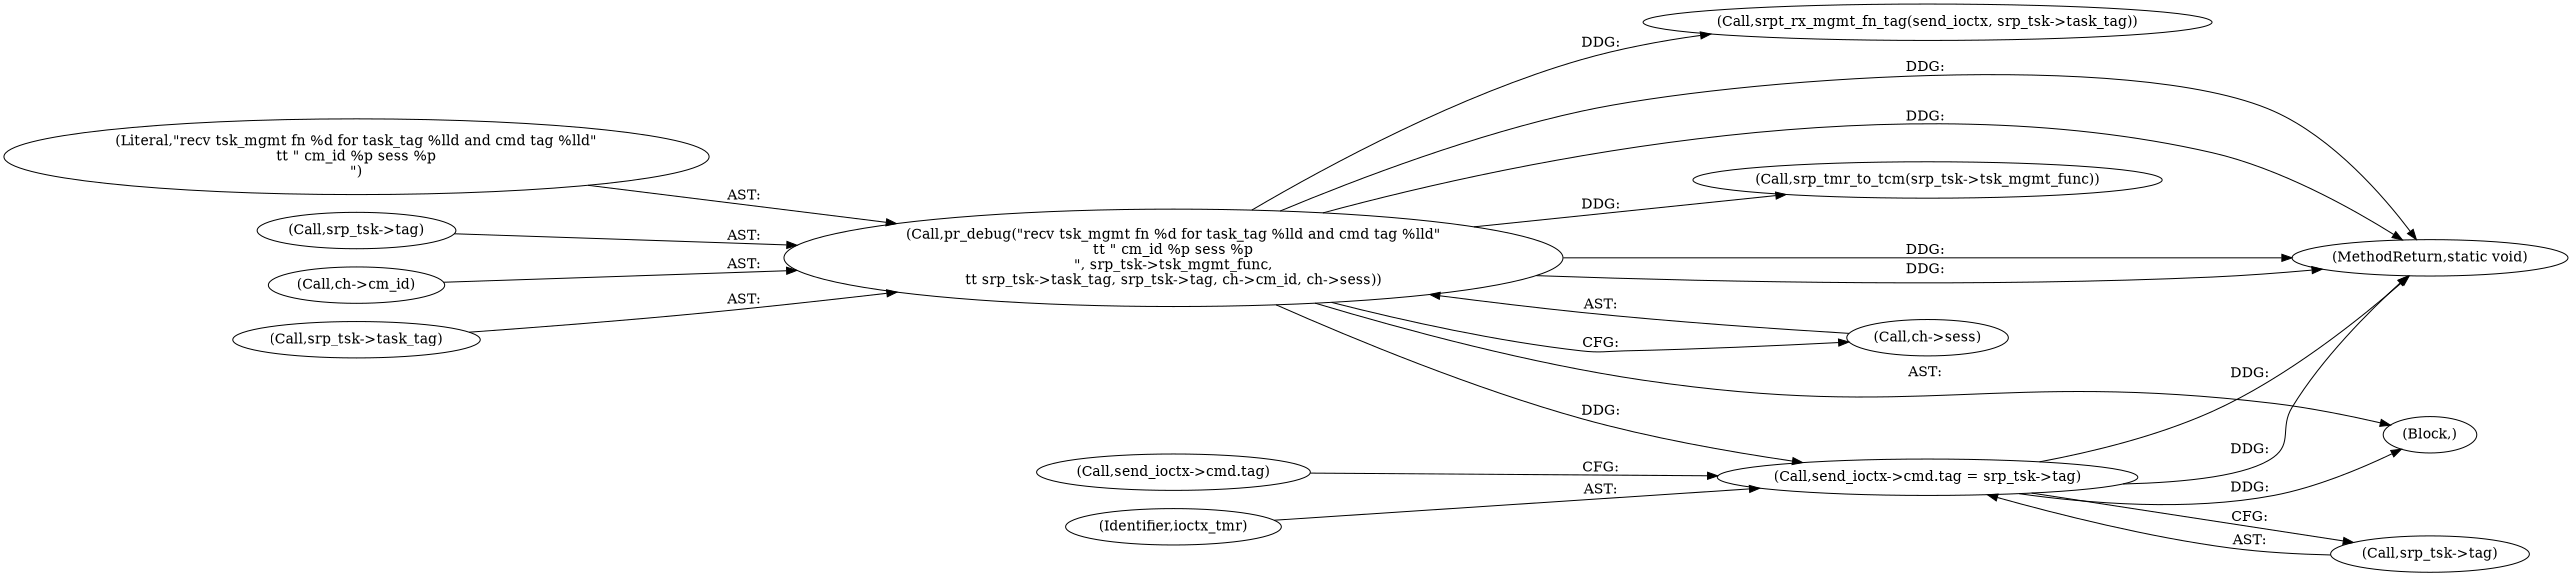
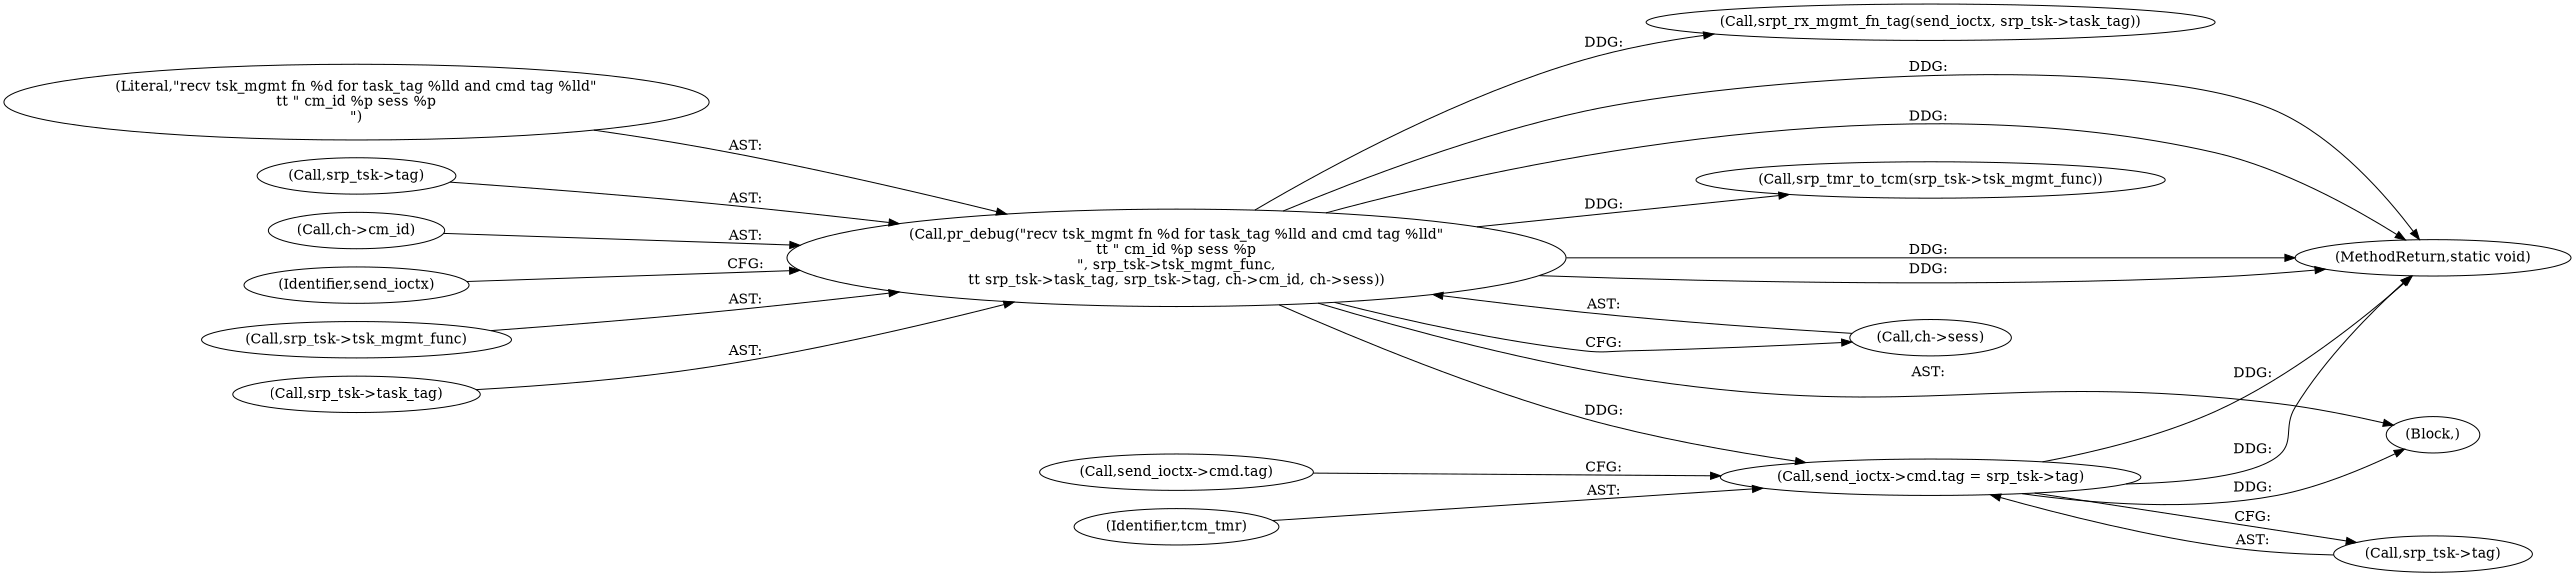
node "(Identifier,send_ioctx)": added
node "(Call,srp_tsk->tsk_mgmt_func)": added
node "(Identifier,ioctx_tmr)": label "(Identifier,ioctx_tmr)" -> "(Identifier,tcm_tmr)"
